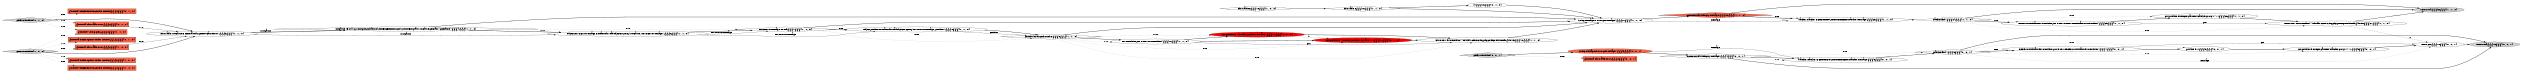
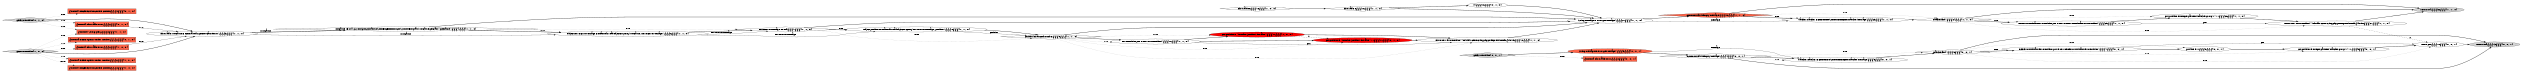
edge "!CommonUtils.isEmpty(message)@@@22@@@['1', '1', '0']" -> "matcher.find()@@@24@@@['1', '1', '0']": added, label "true"
edge "getErrorPosition['1', '0', '0']" -> "@NotNull DBCExecutionContext context@@@2@@@['1', '0', '0']": label "true" -> "error"
edge "matcher.find()@@@6@@@['0', '0', '1']" -> "return pos@@@10@@@['0', '0', '1']": label "message" -> "true"
